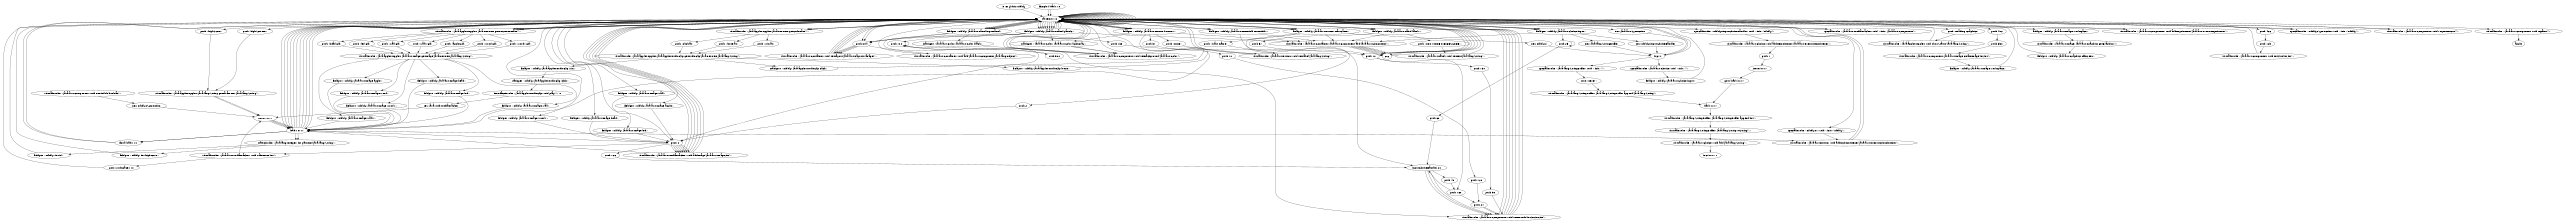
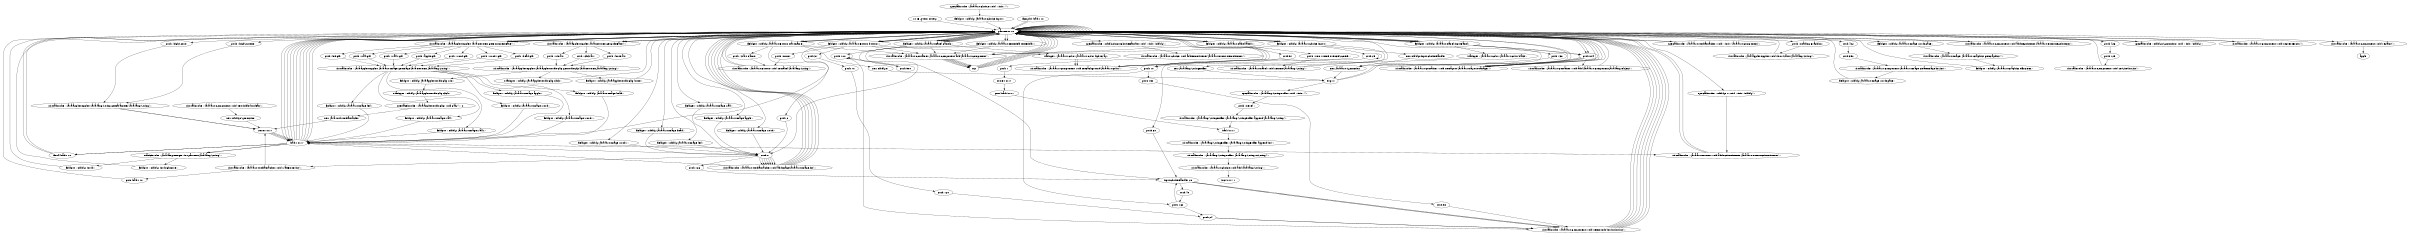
edge "fieldget <nibbly: java.awt.Panel panel2>" -> "push null": removed
edge "new nibbly$inputChoiseHandler" -> "dup1.r": now "new nibbly$inputChoiseHandler" -> "new java.awt.SymAction"
edge "dup1.r" -> "specialinvoke <java.awt.Choice: void <init>()>": removed
node "fieldget <nibbly: java.awt.Image wood>": added
node "goto workspace.r r0": label "goto workspace.r r0" -> "goto load.r r0"
